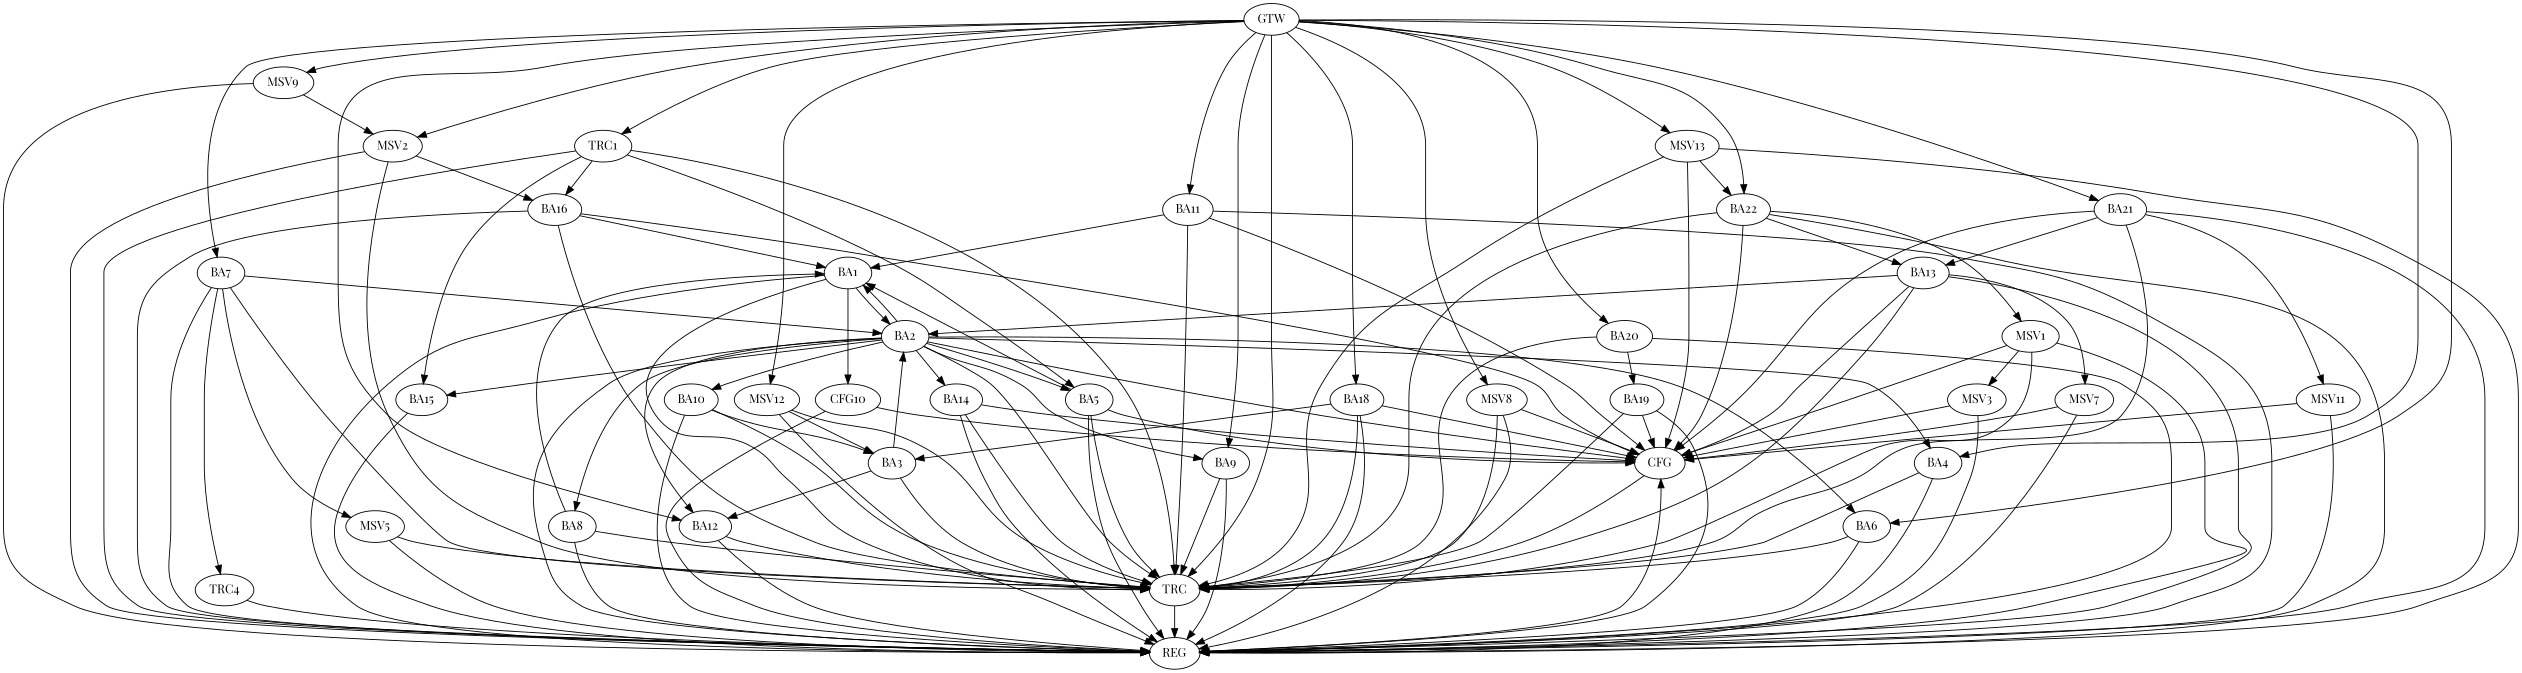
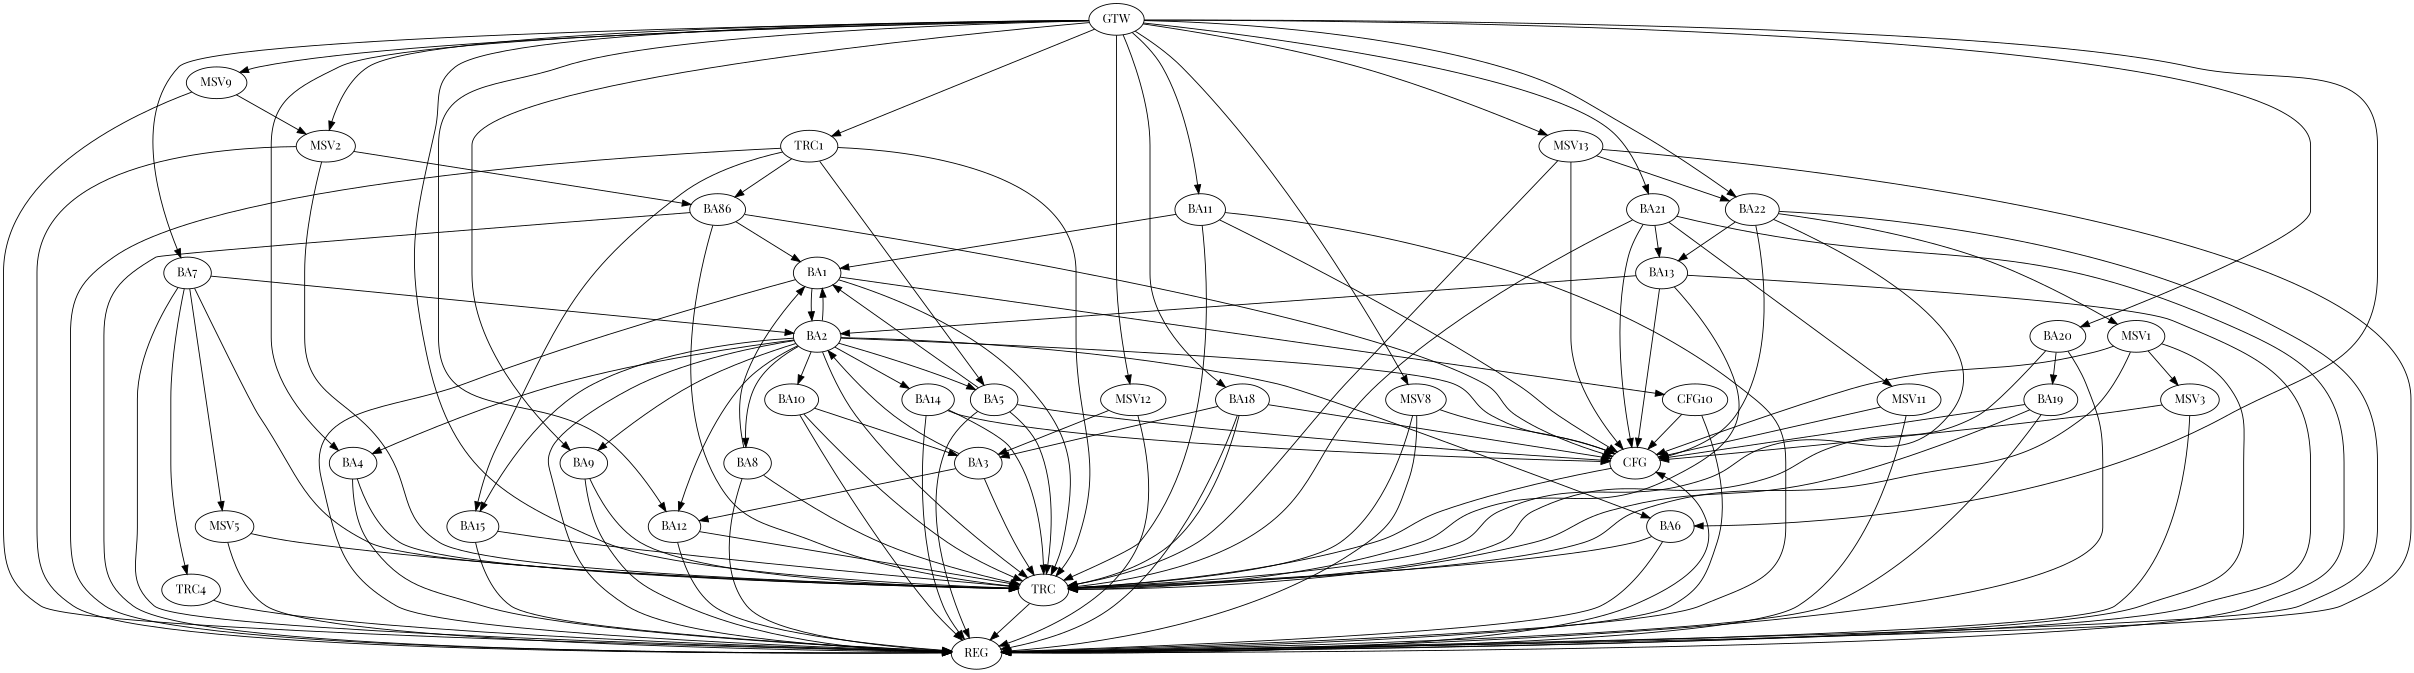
node "BA16": label "BA16" -> "BA86"
node "MSV7": removed
edge "MSV12" -> "TRC": now "BA15" -> "TRC"
